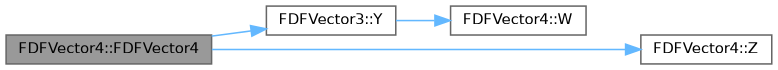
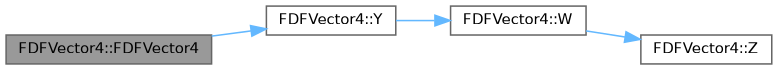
node "FDFVector3::Y": label "FDFVector3::Y" -> "FDFVector4::Y"
edge "FDFVector4::FDFVector4" -> "FDFVector4::Z": now "FDFVector4::W" -> "FDFVector4::Z"
